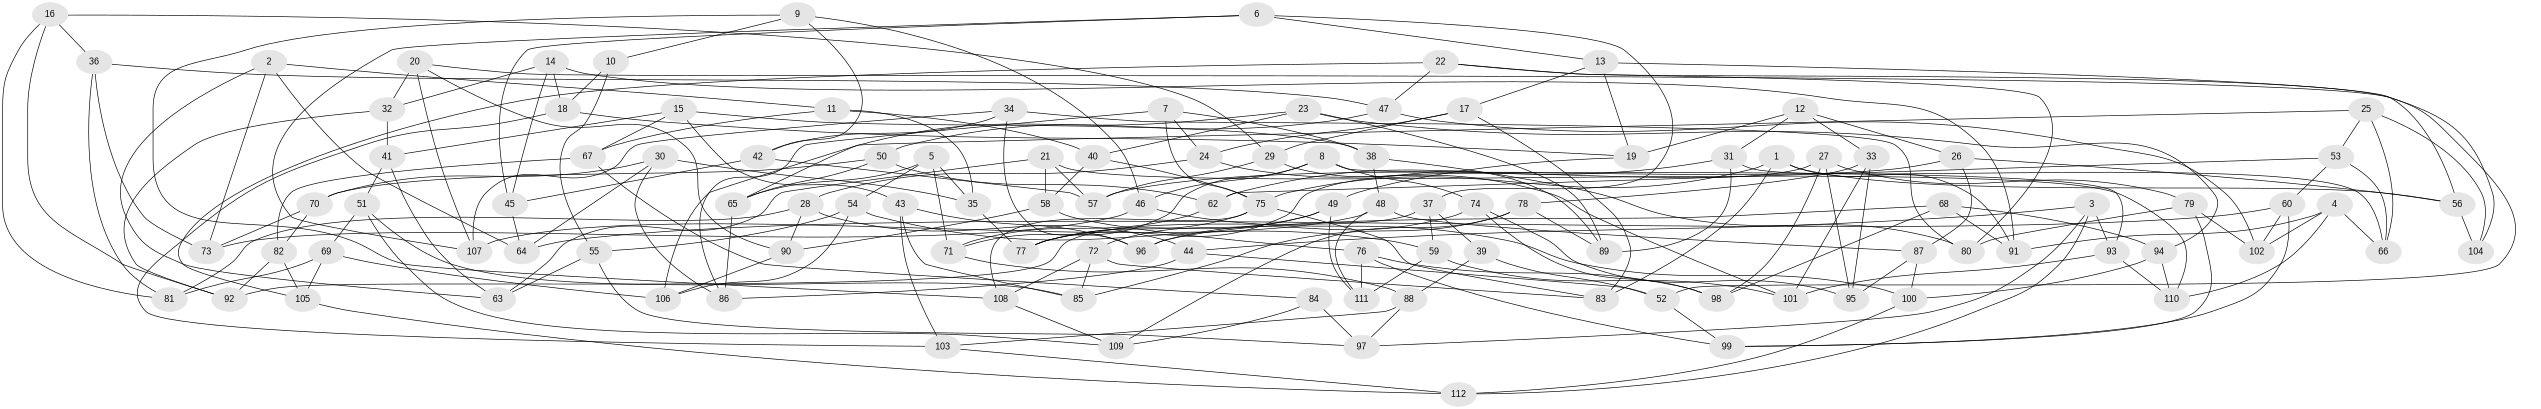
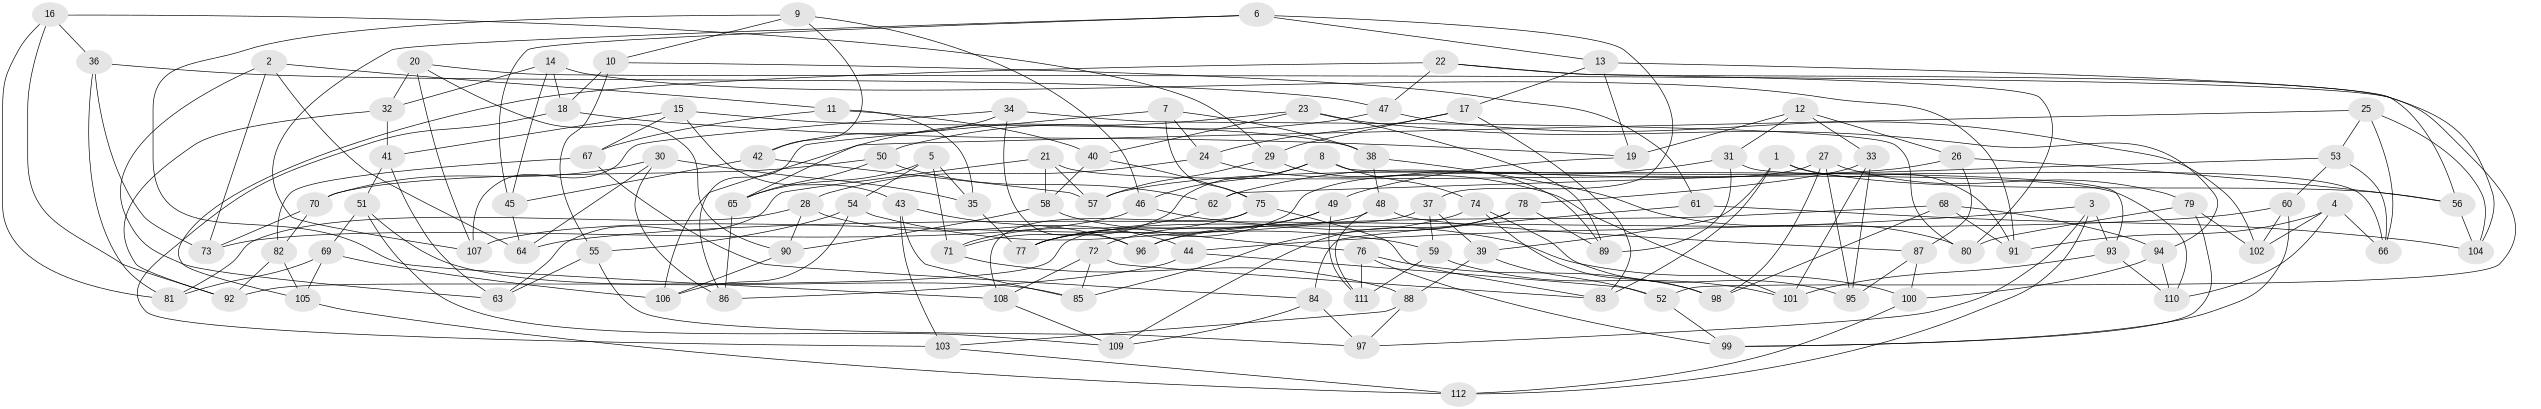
edge "1" -- "75": now "1" -- "39"
node "61": added
